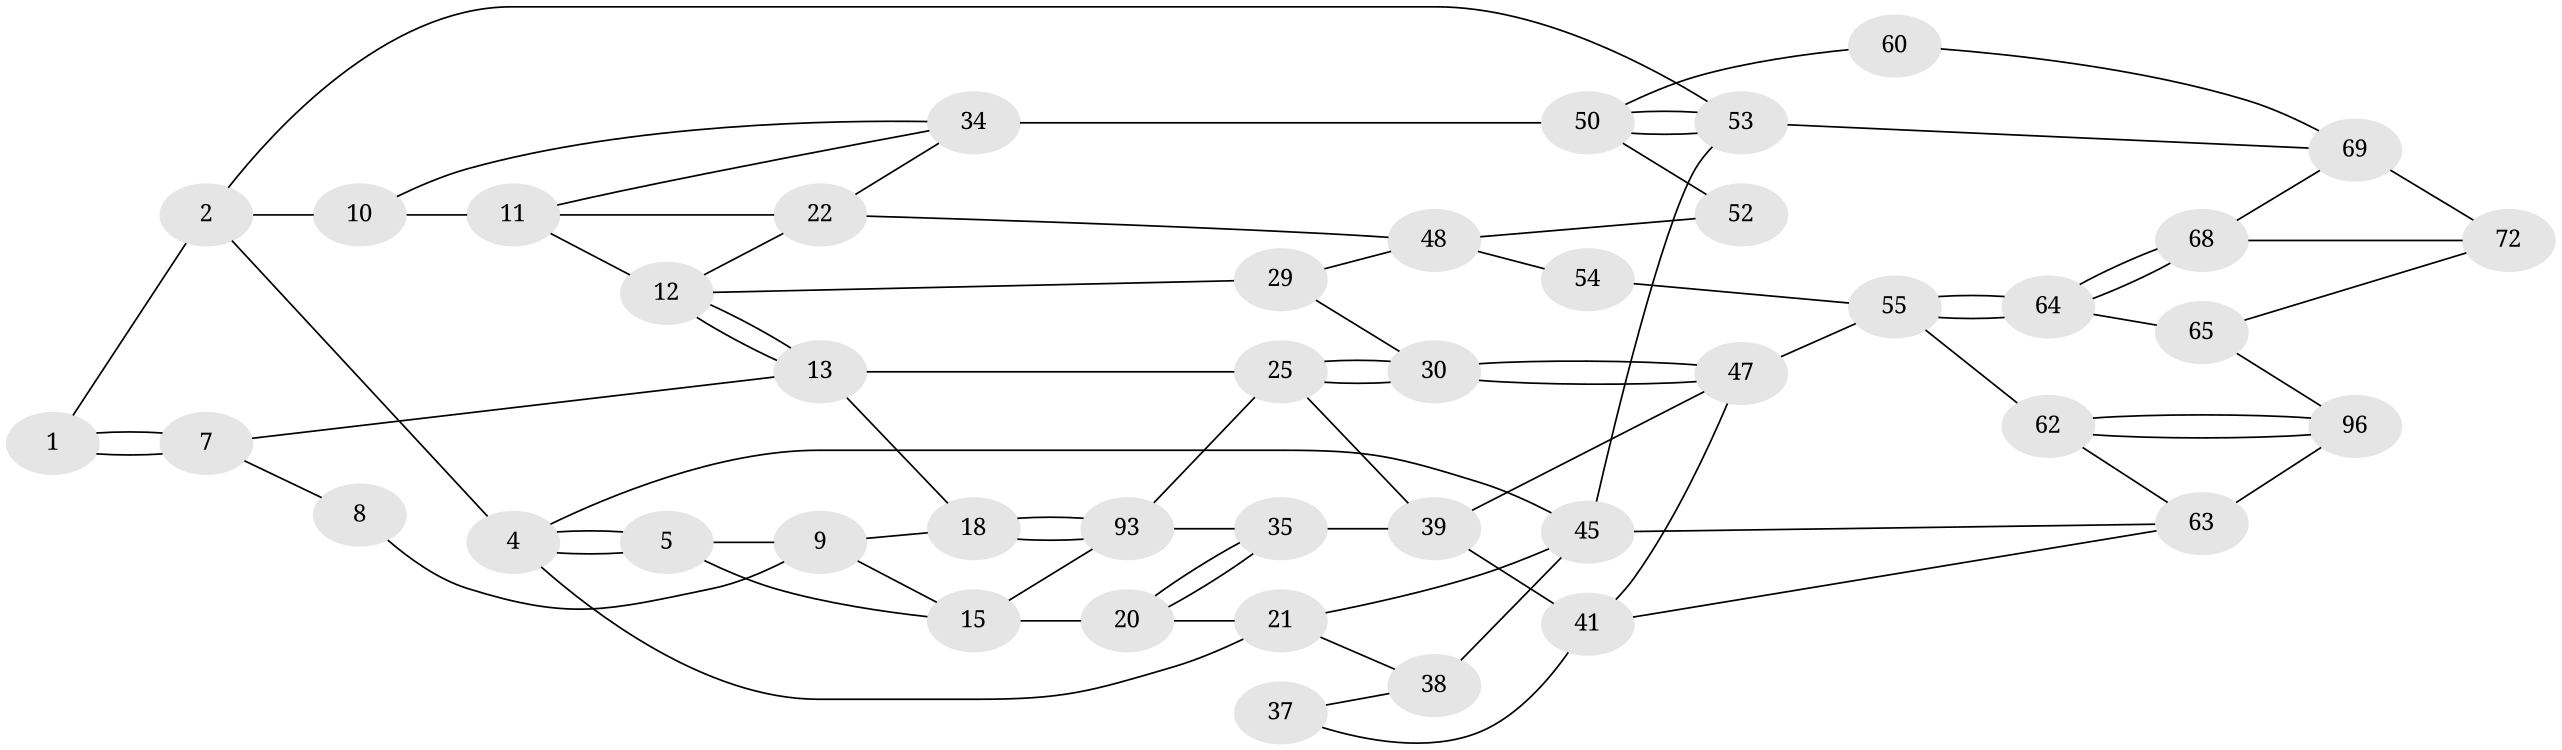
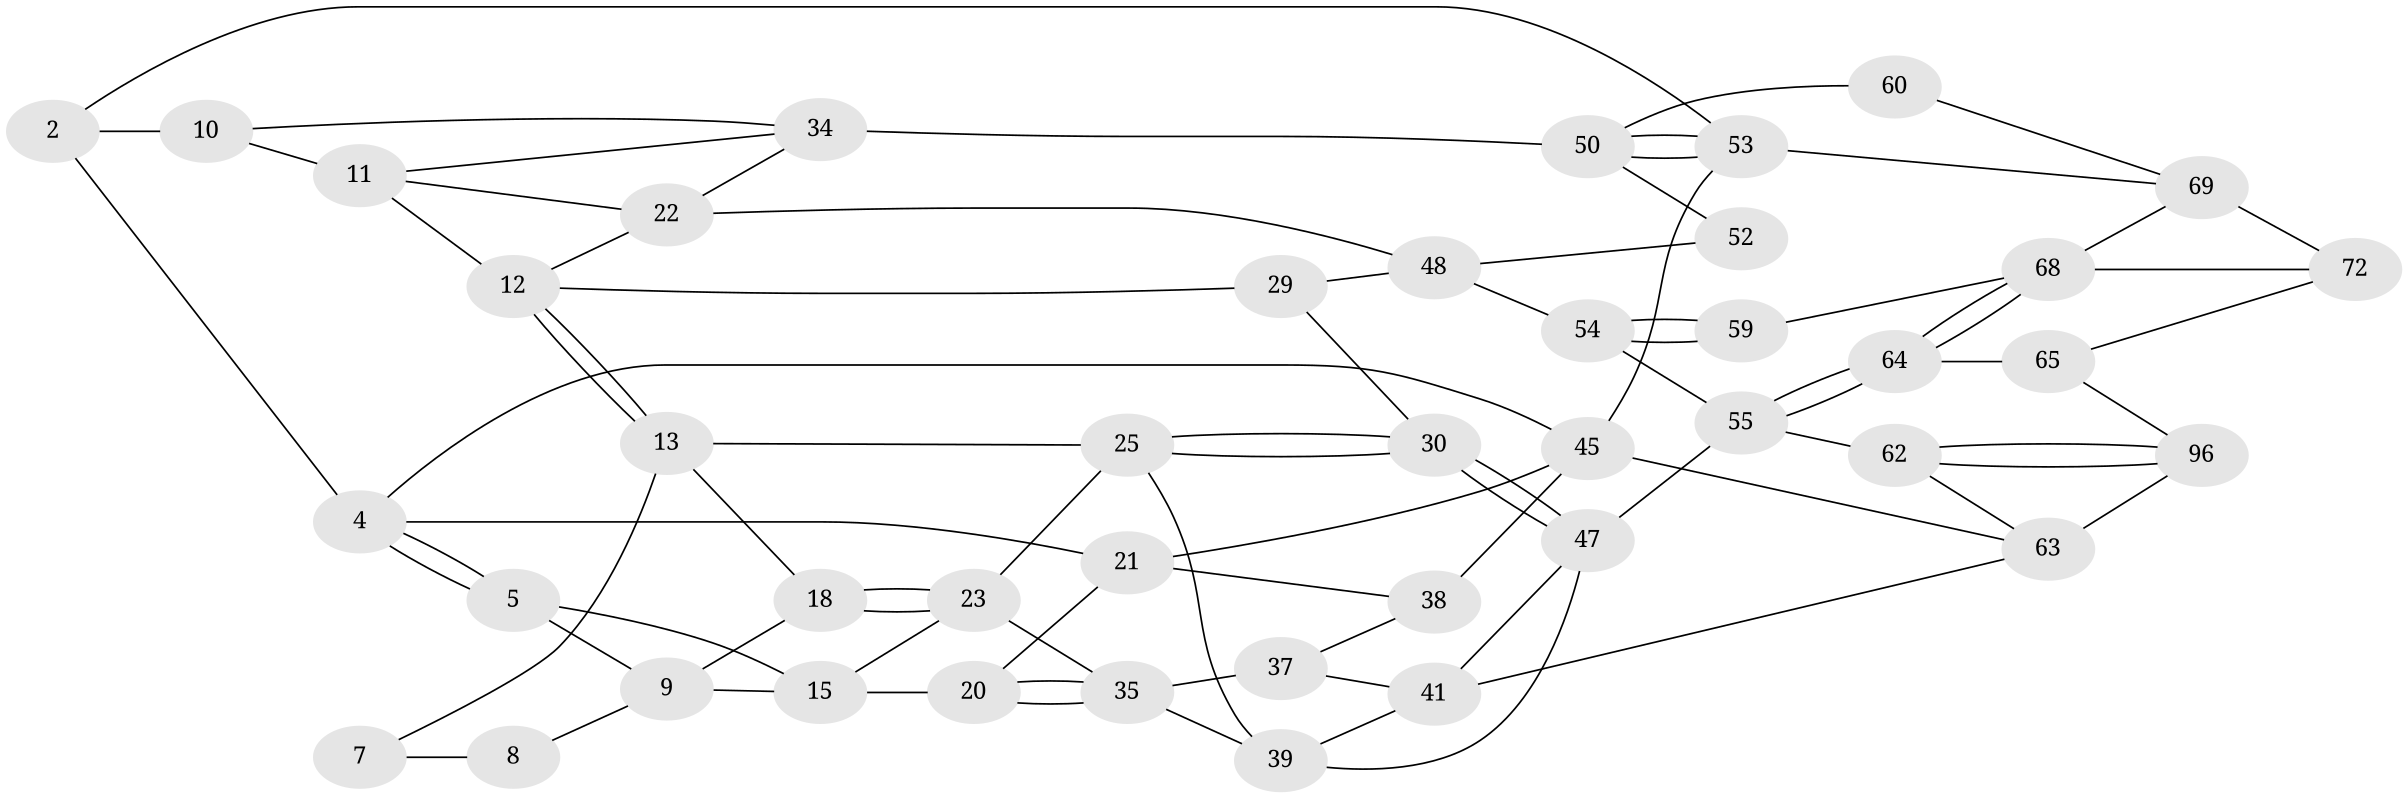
node "59": added
node "1": removed
node "93": label "93" -> "23"
edge "37" -- "35": added
